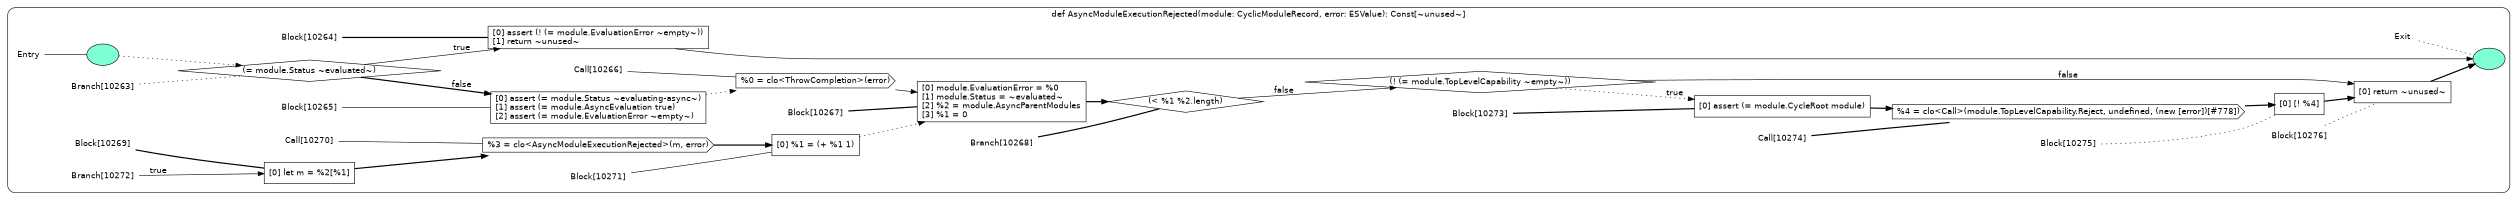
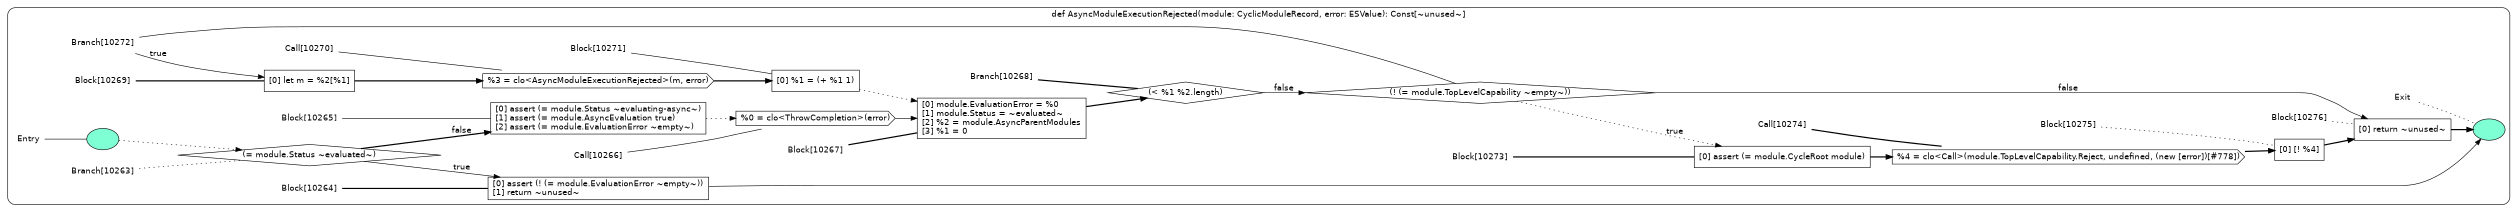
edge "Branch[10272]" -- "(! (= module.TopLevelCapability ~empty~))": added
